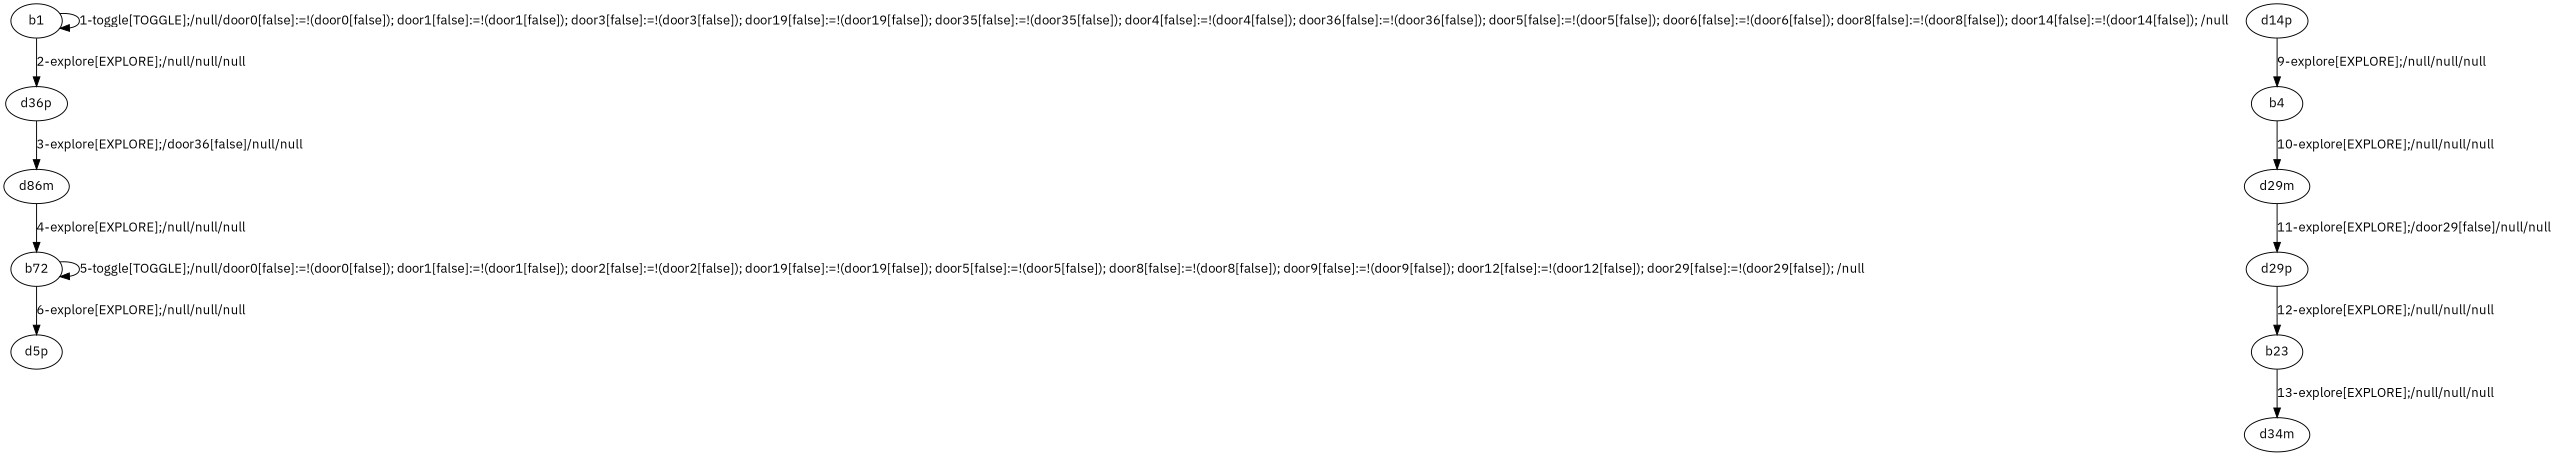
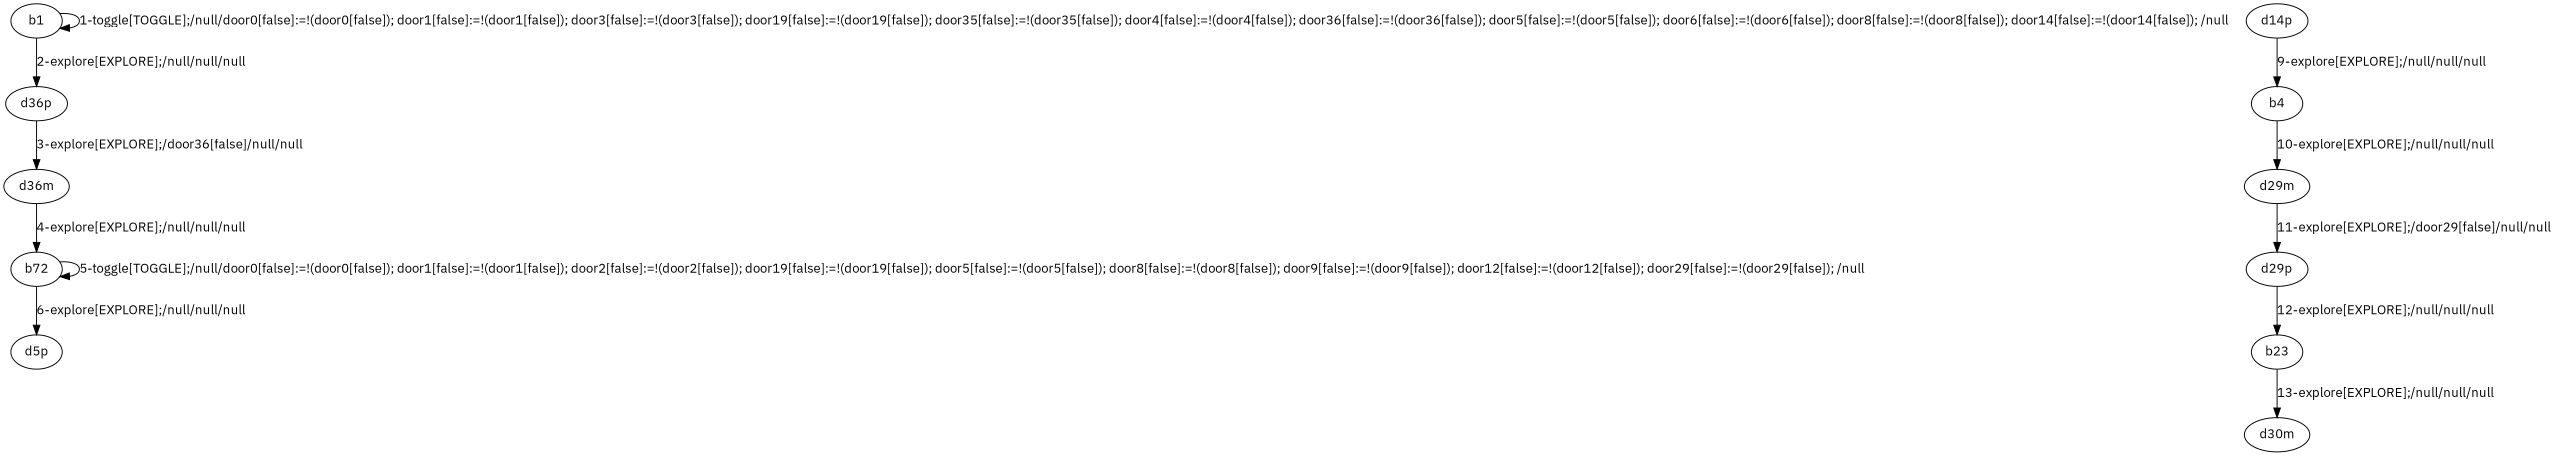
node "d86m": label "d86m" -> "d36m"
node "d34m": label "d34m" -> "d30m"
